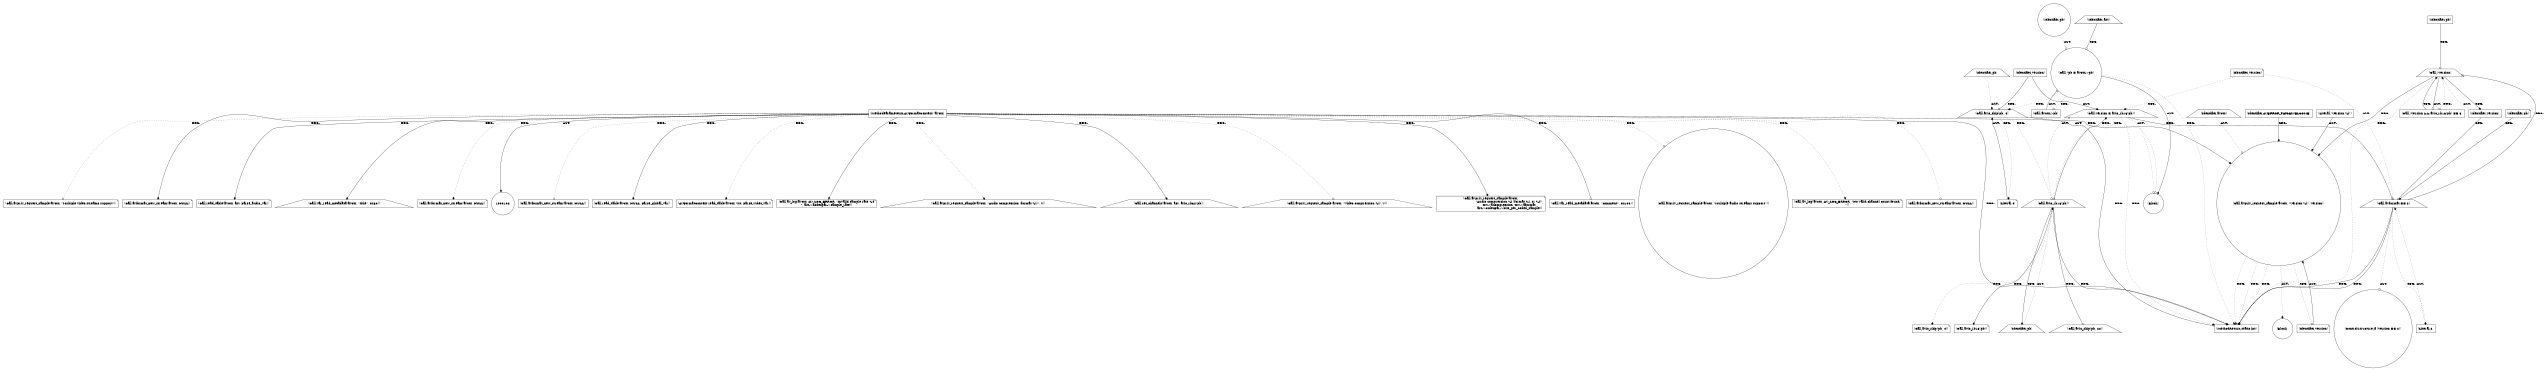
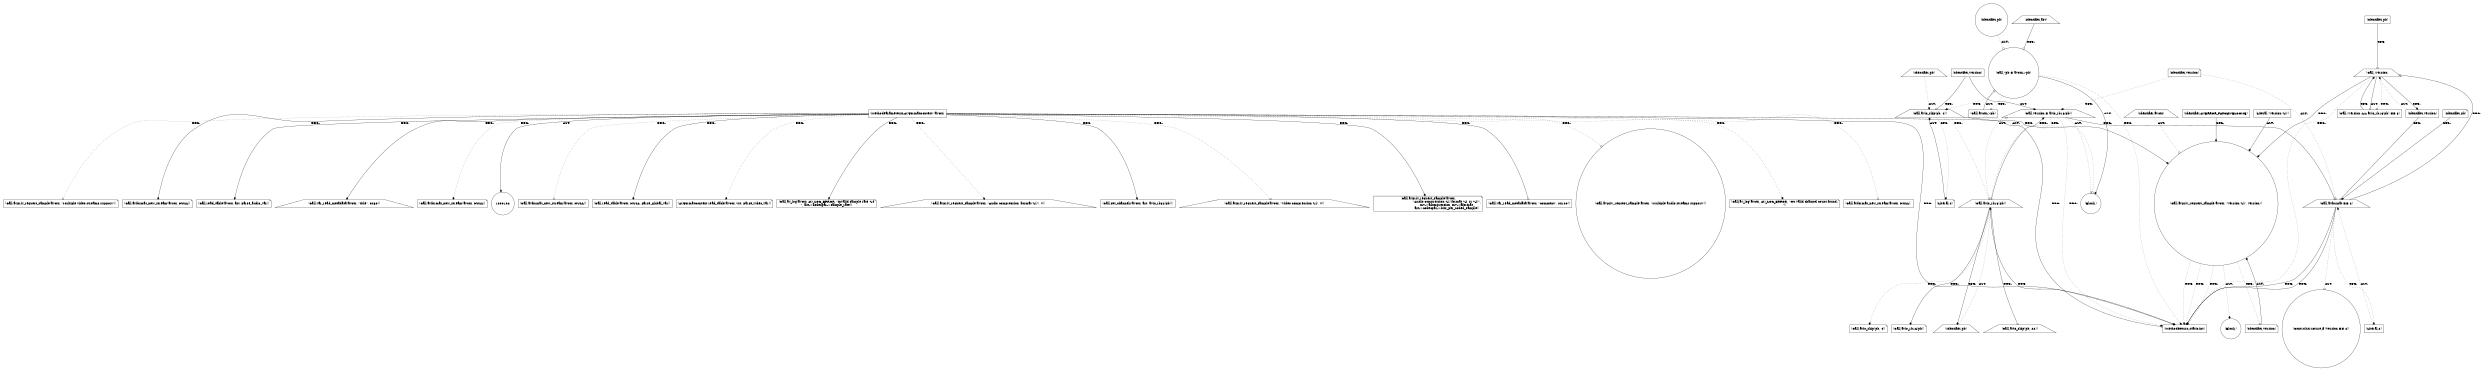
node "(Call,set_channels(avctx, ast, avio_rb32(pb)))": shape trapezium -> box
